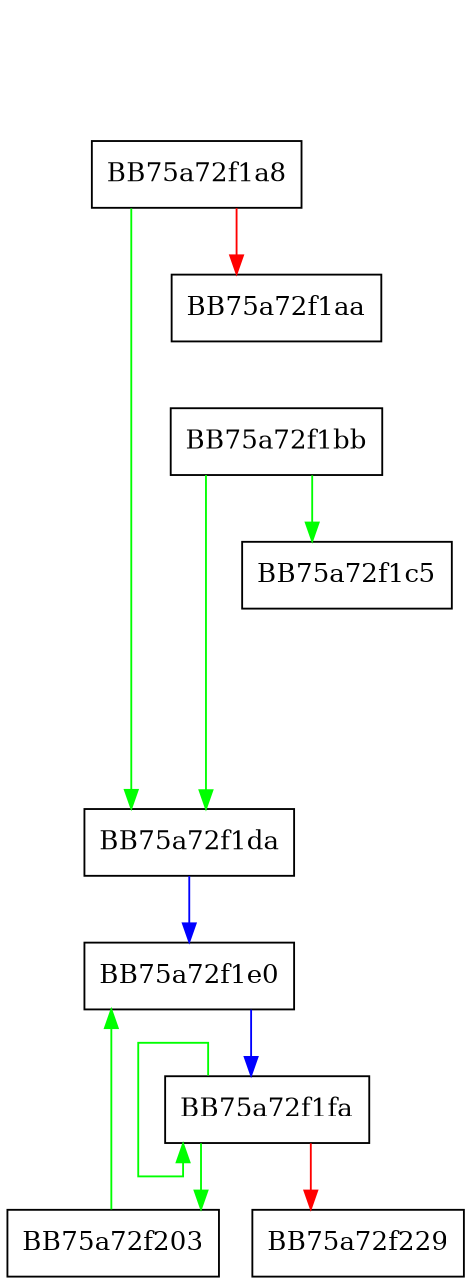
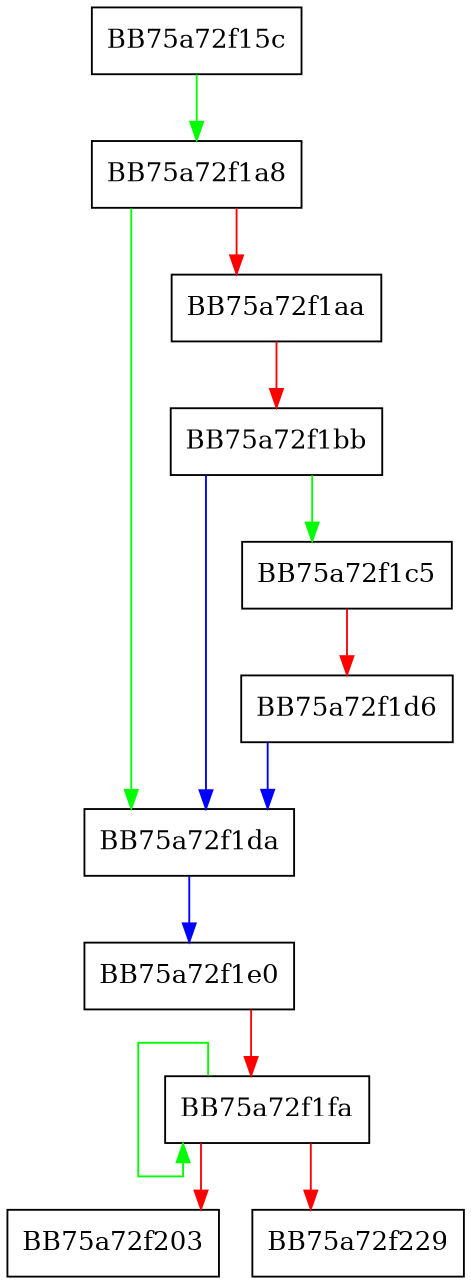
node "BB75a72f15c": added
edge "BB75a72f1aa" -> "BB75a72f1bb": added
edge "BB75a72f1bb" -> "BB75a72f1da": color green -> blue
node "BB75a72f1d6": added
edge "BB75a72f1e0" -> "BB75a72f1fa": color blue -> red
edge "BB75a72f203" -> "BB75a72f1e0": removed
edge "BB75a72f1fa" -> "BB75a72f203": color green -> red
